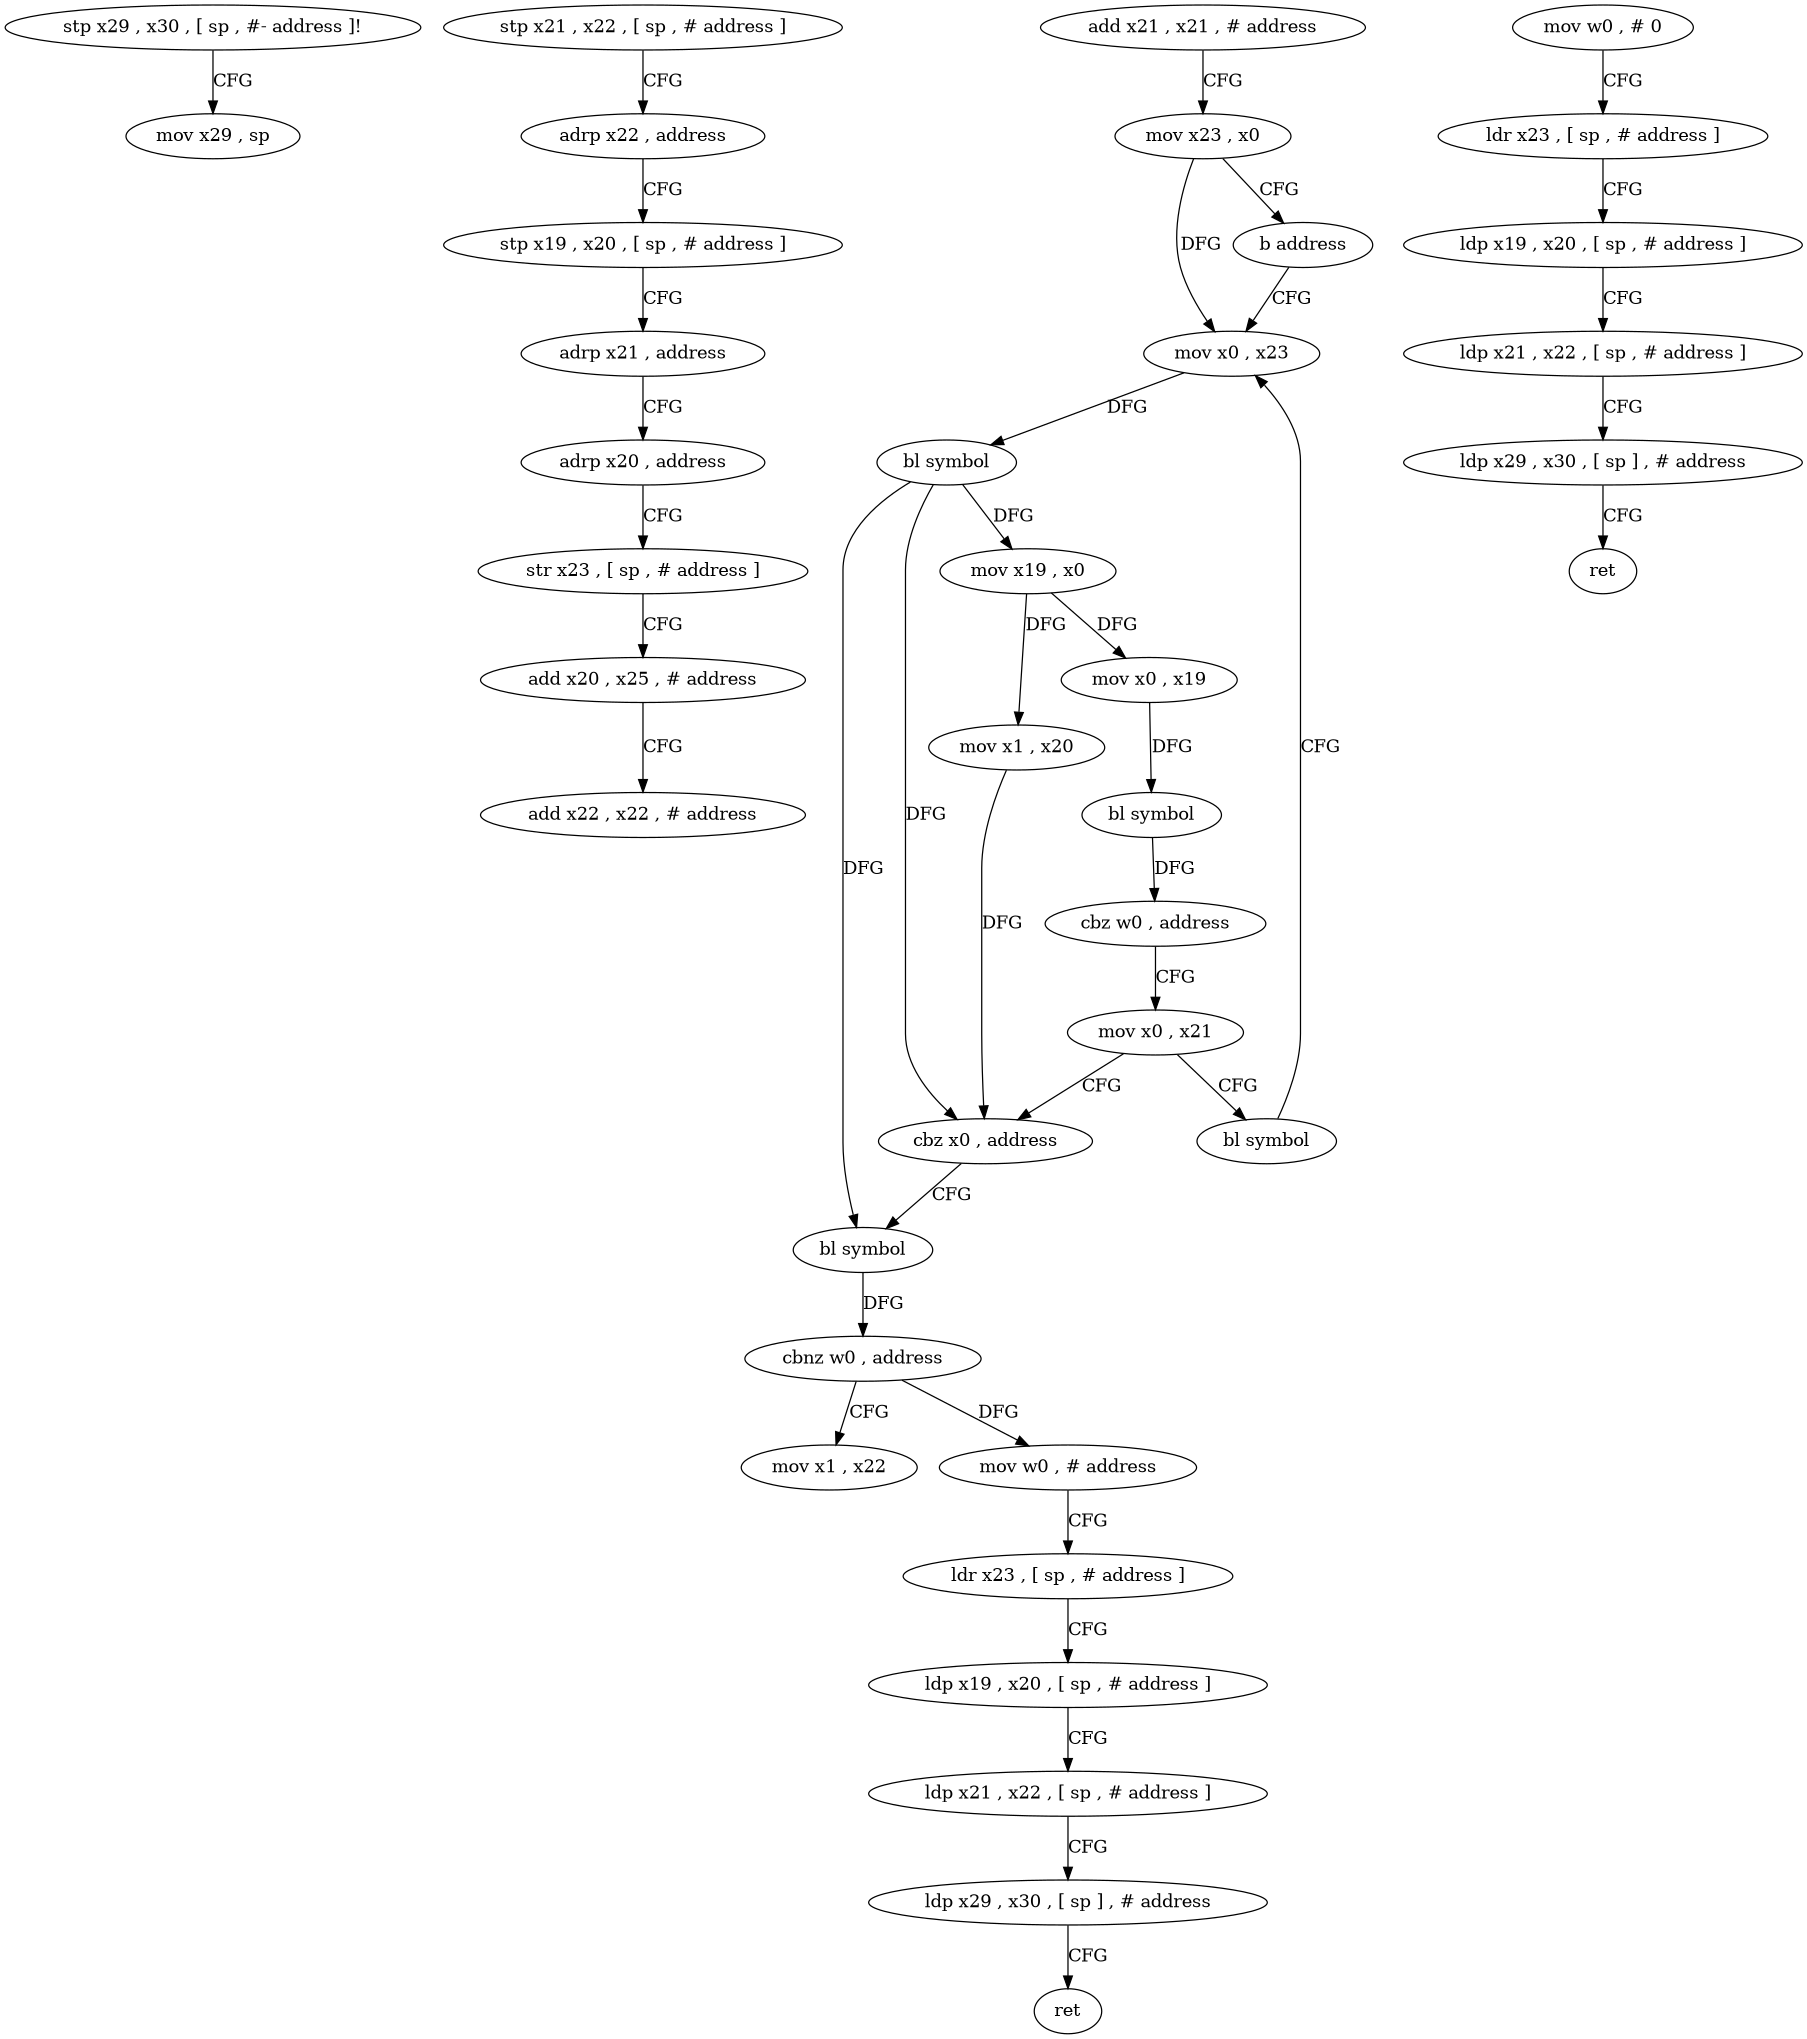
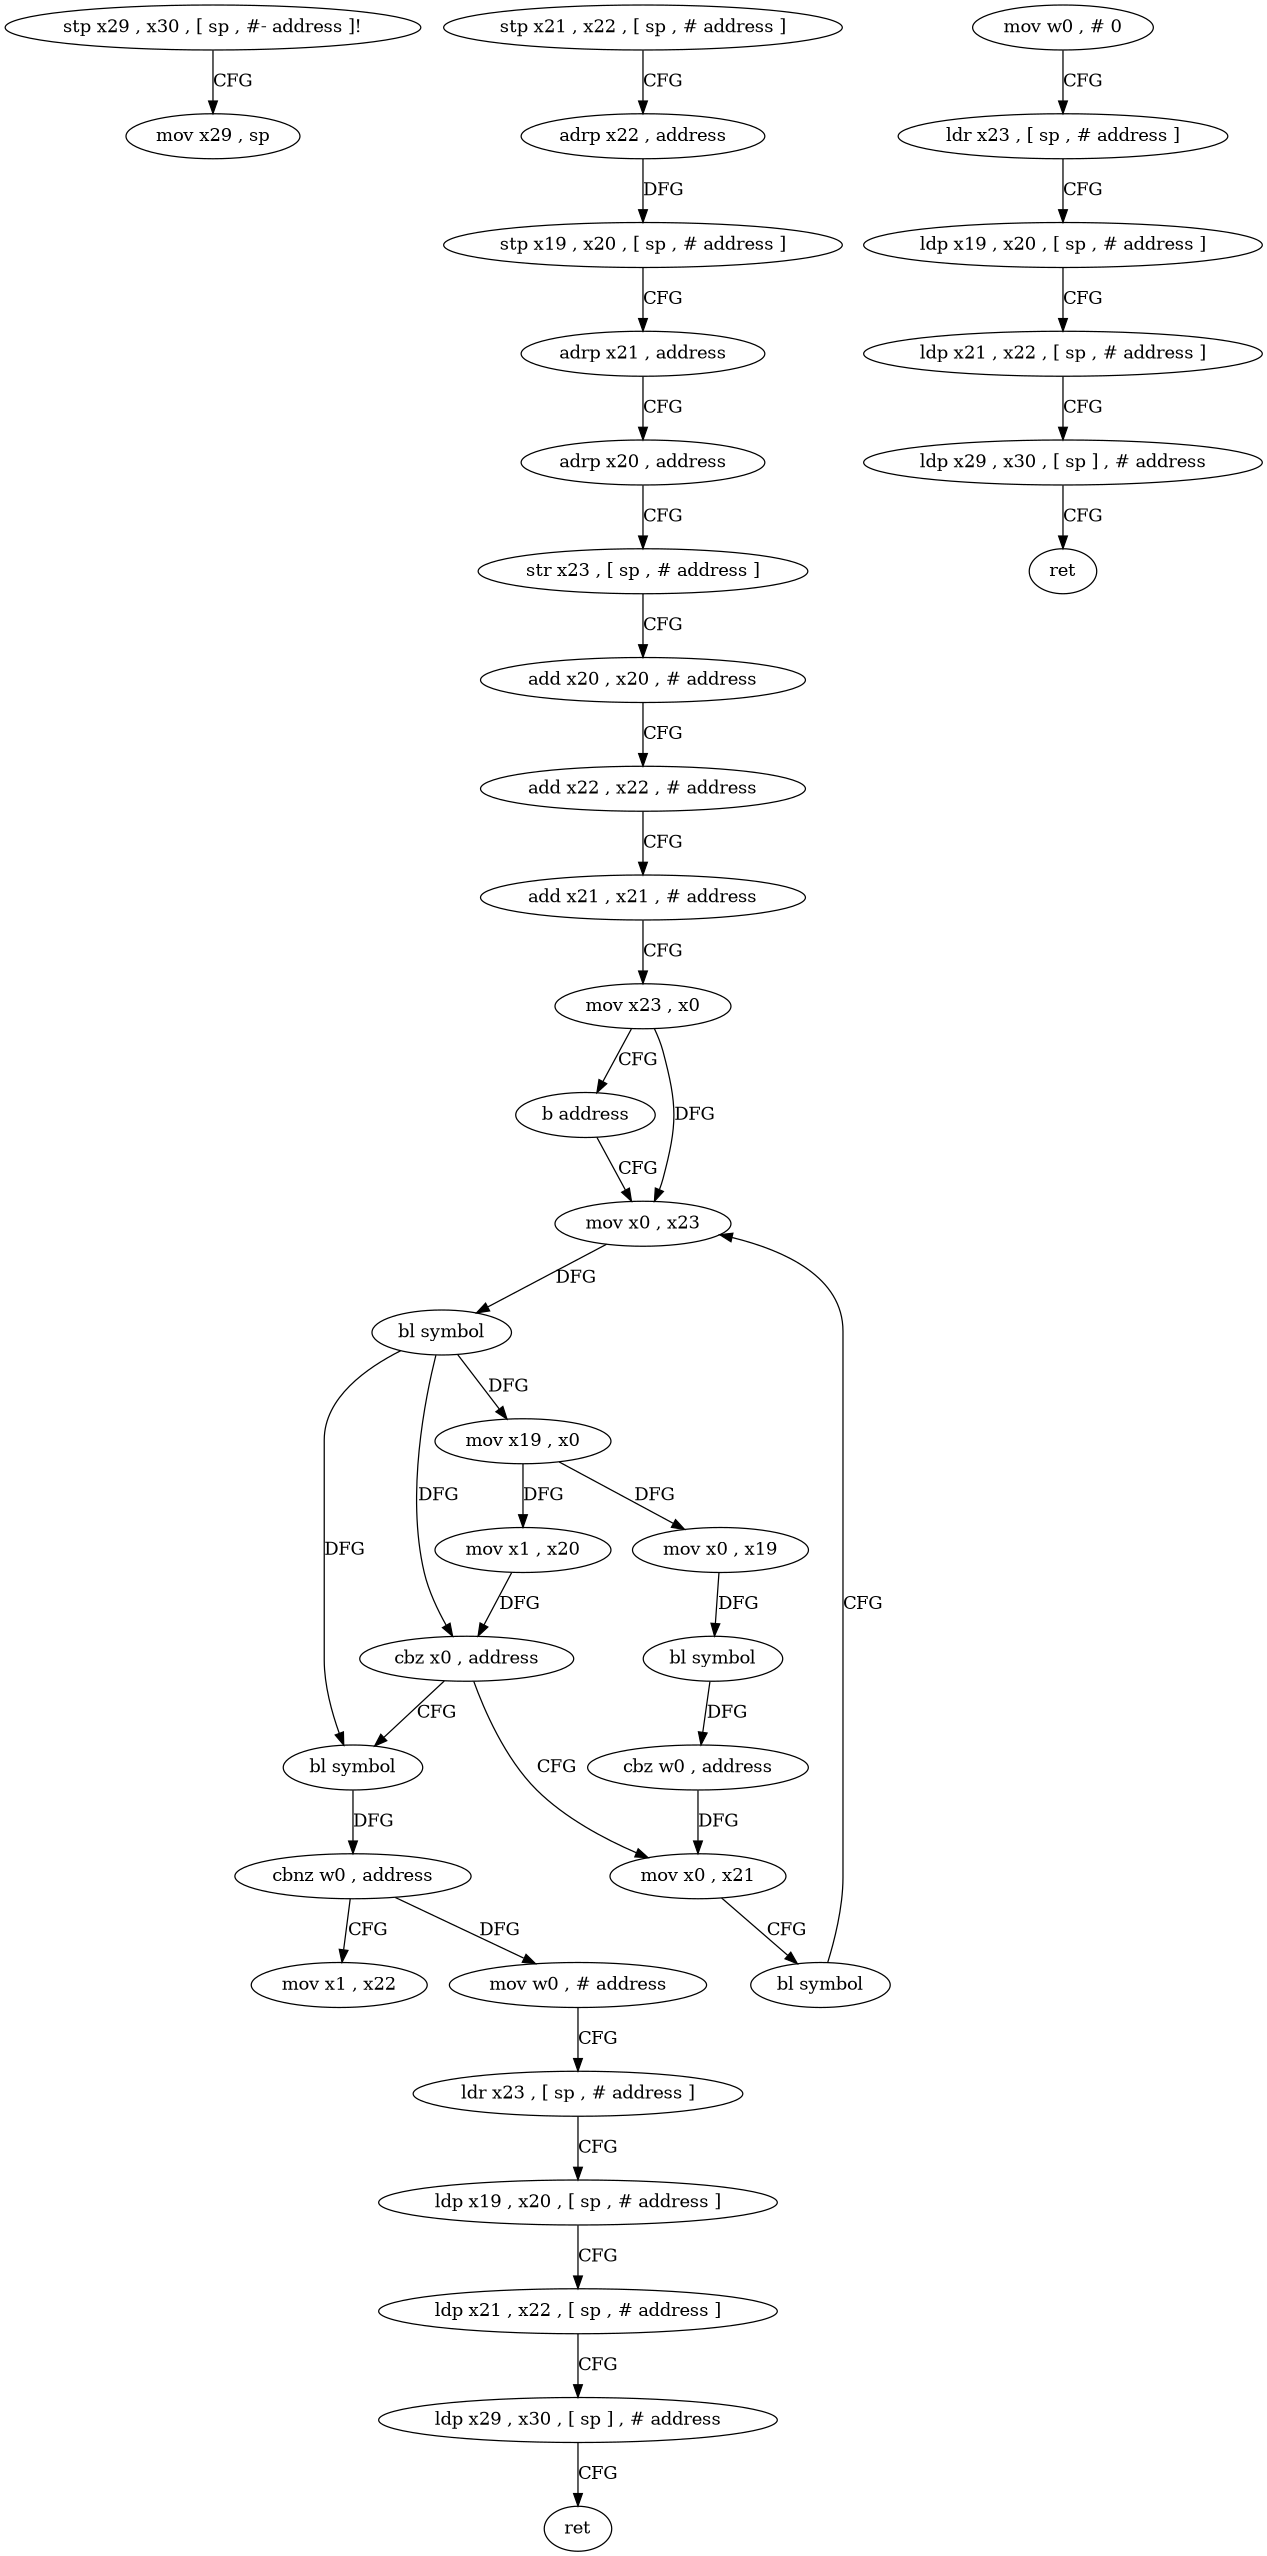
edge "adrp x22 , address" -> "stp x19 , x20 , [ sp , # address ]": label "CFG" -> "DFG"
node "add x20 , x25 , # address": label "add x20 , x25 , # address" -> "add x20 , x20 , # address"
edge "add x22 , x22 , # address" -> "add x21 , x21 , # address": added, label "CFG"
edge "cbz w0 , address" -> "mov x0 , x21": label "CFG" -> "DFG"
edge "mov x0 , x21" -> "cbz x0 , address": reversed
